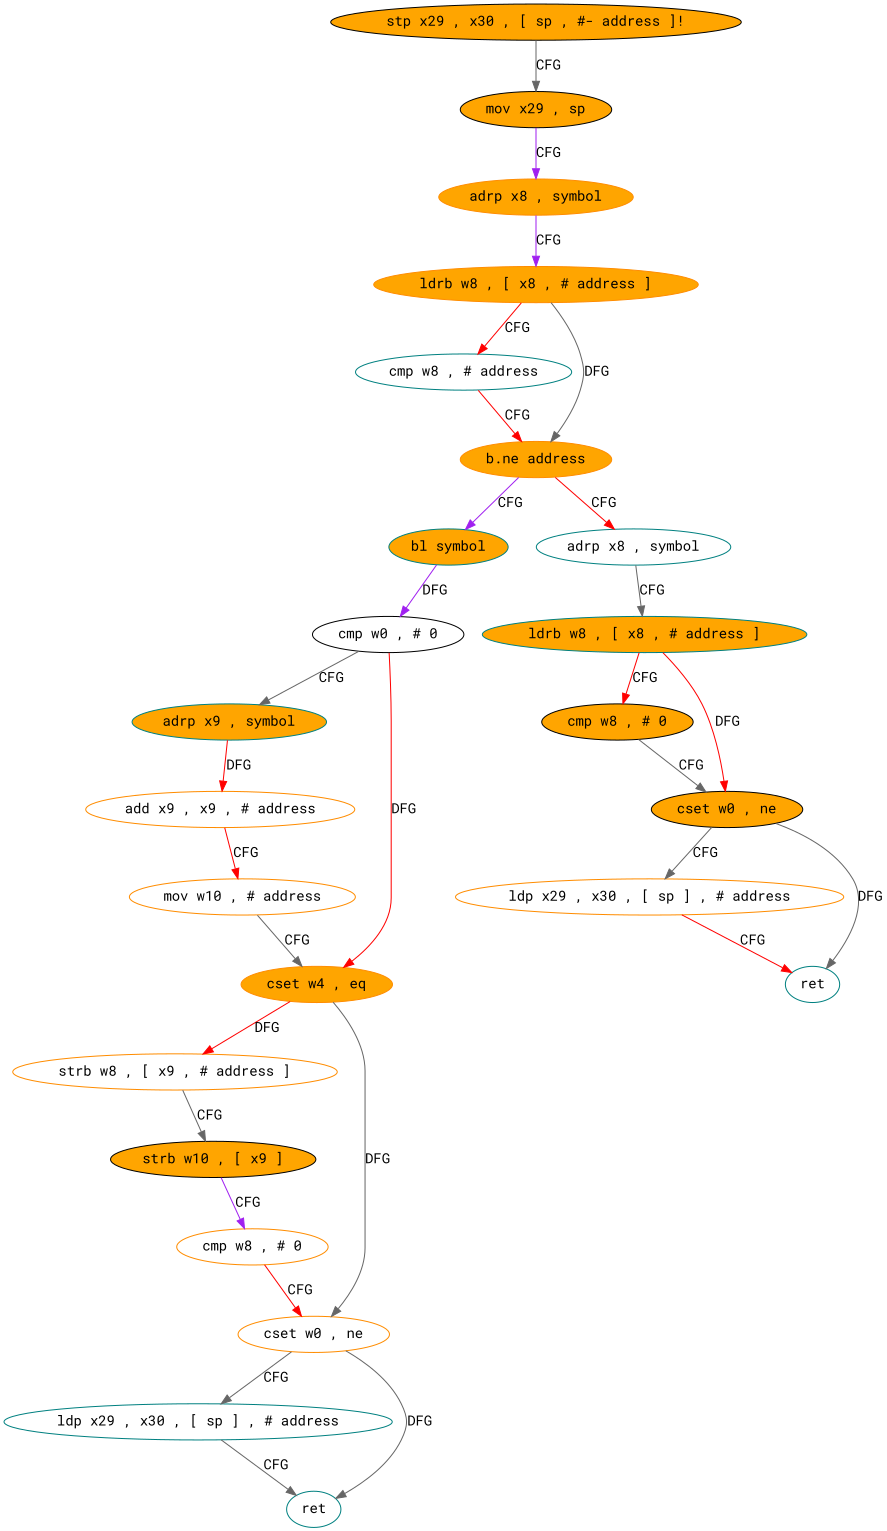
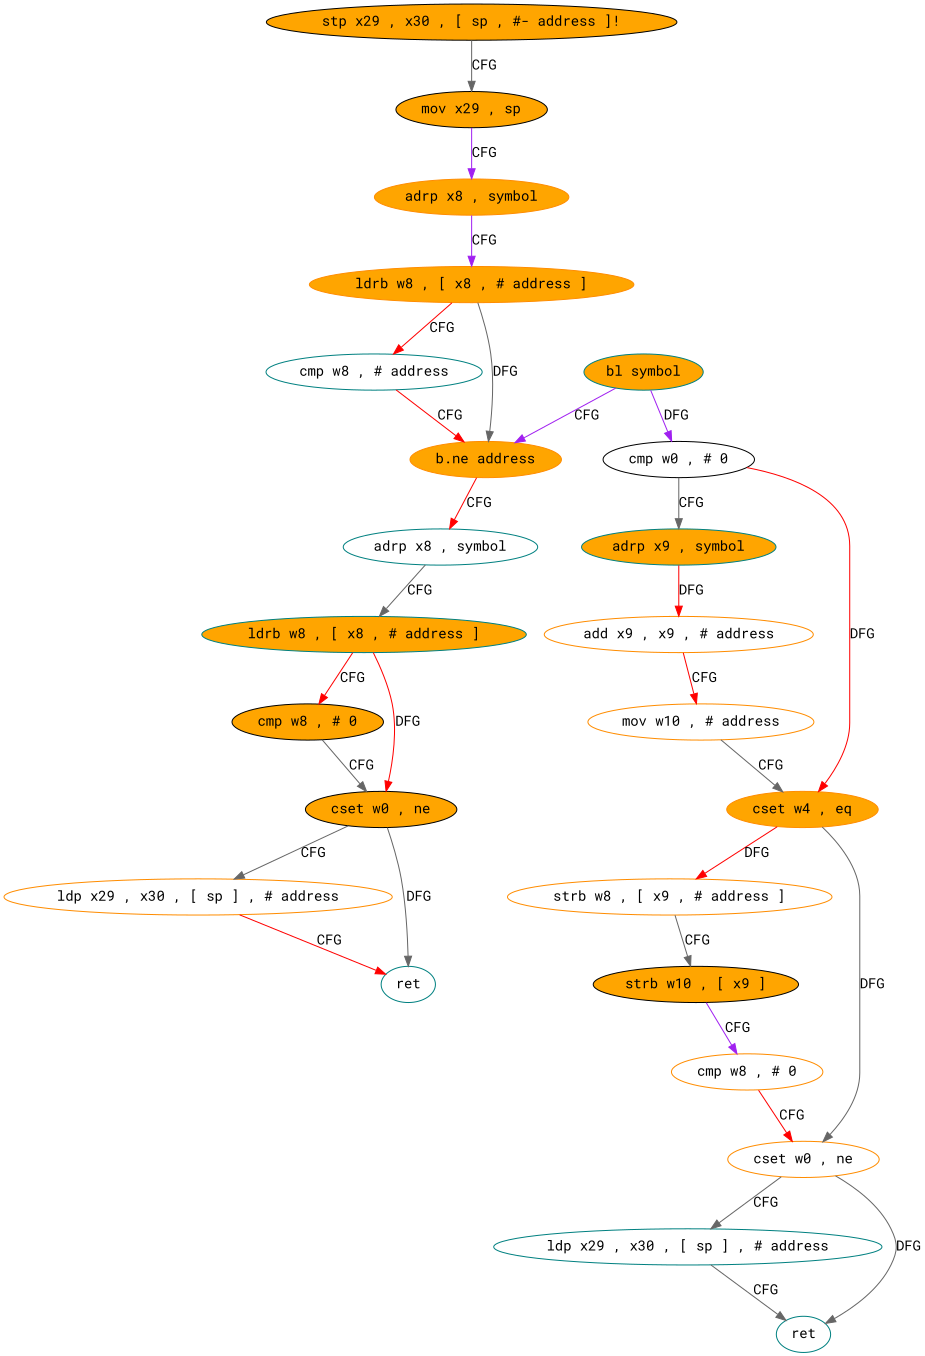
edge "b.ne address" -> "bl symbol": reversed
